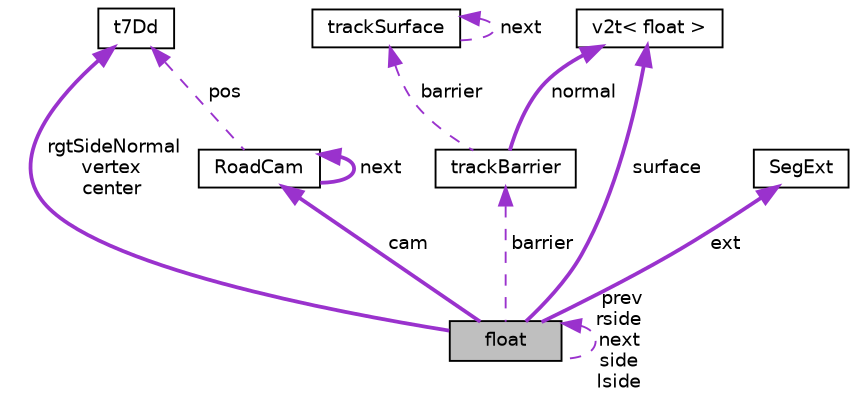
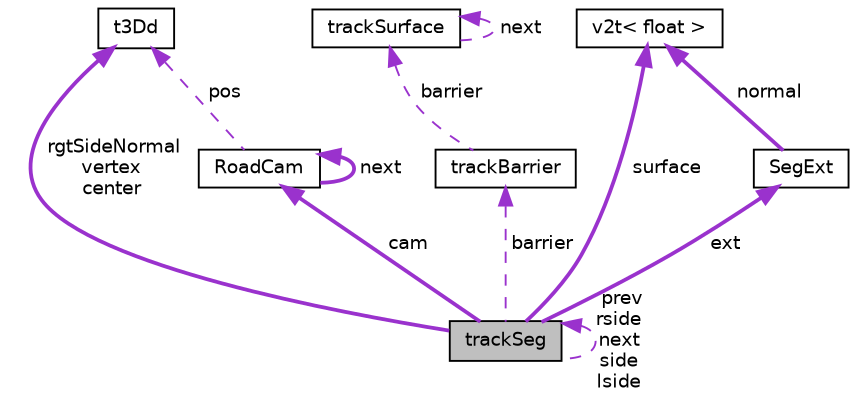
node "t7Dd": label "t7Dd" -> "t3Dd"
edge "trackBarrier" -> "v2t< float >": now "SegExt" -> "v2t< float >"
node "float": label "float" -> "trackSeg"
